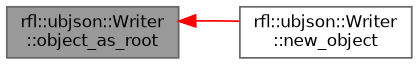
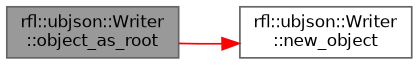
edge "rfl::ubjson::Writer ::new_object" -> "rfl::ubjson::Writer ::object_as_root": reversed
